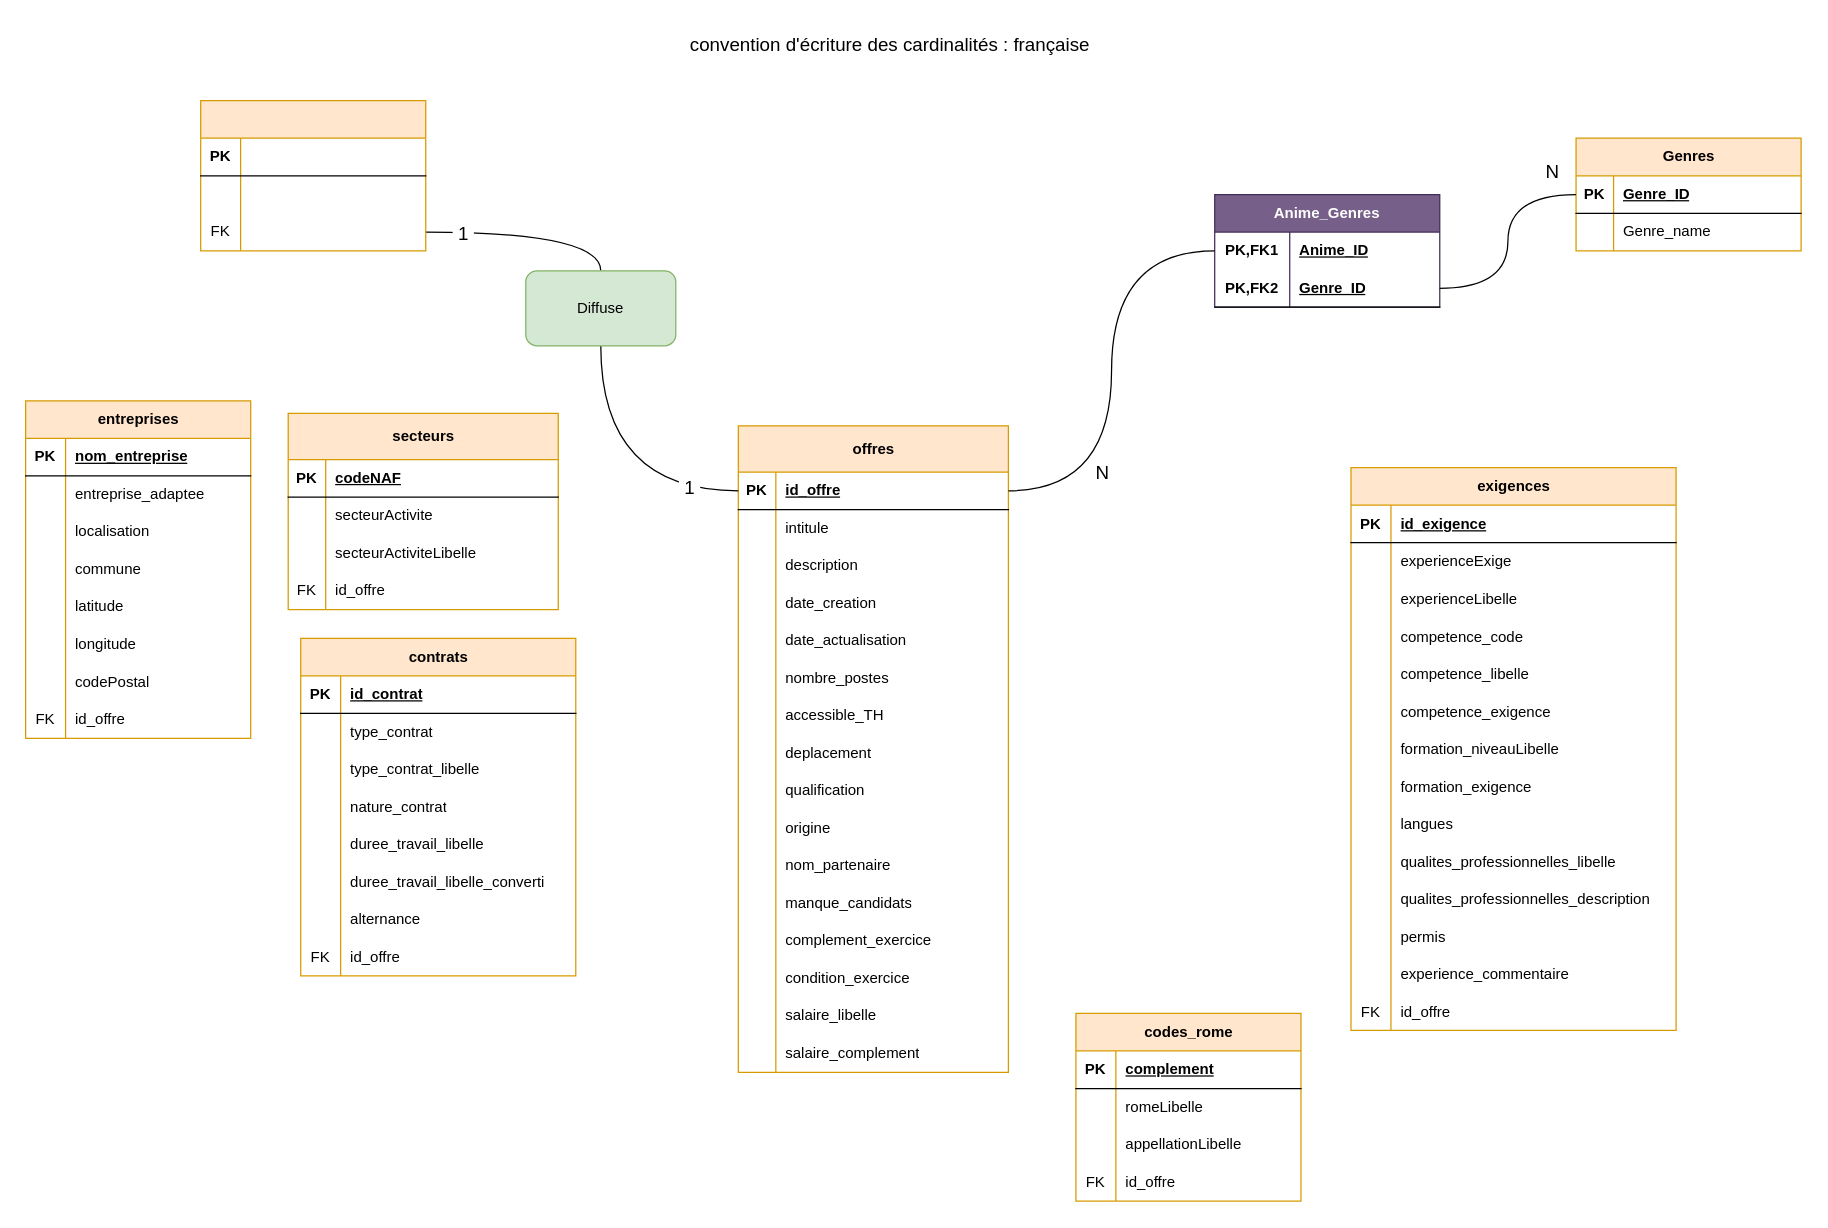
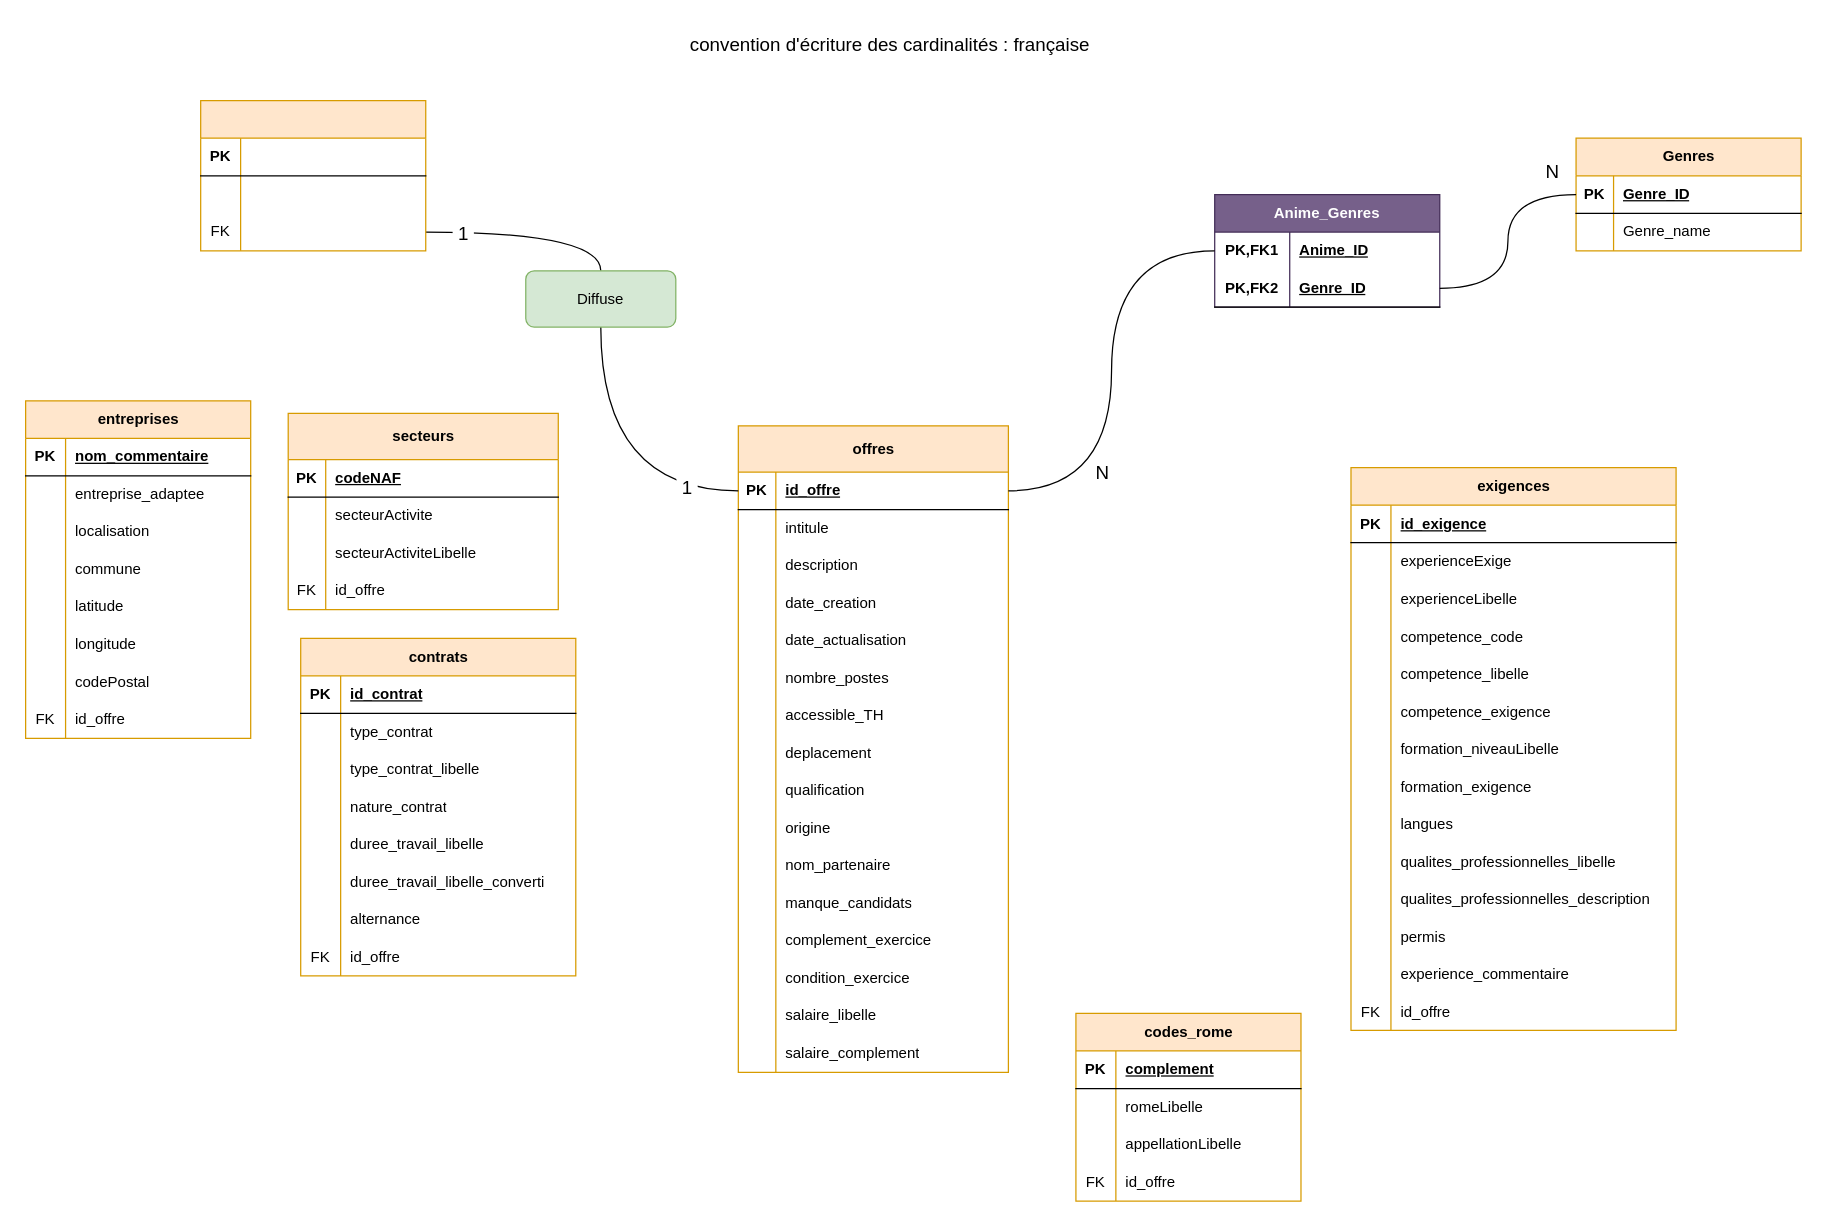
node "Diffuse": size 150x75 -> 150x56
node "nom_entreprise": label "nom_entreprise" -> "nom_commentaire"
